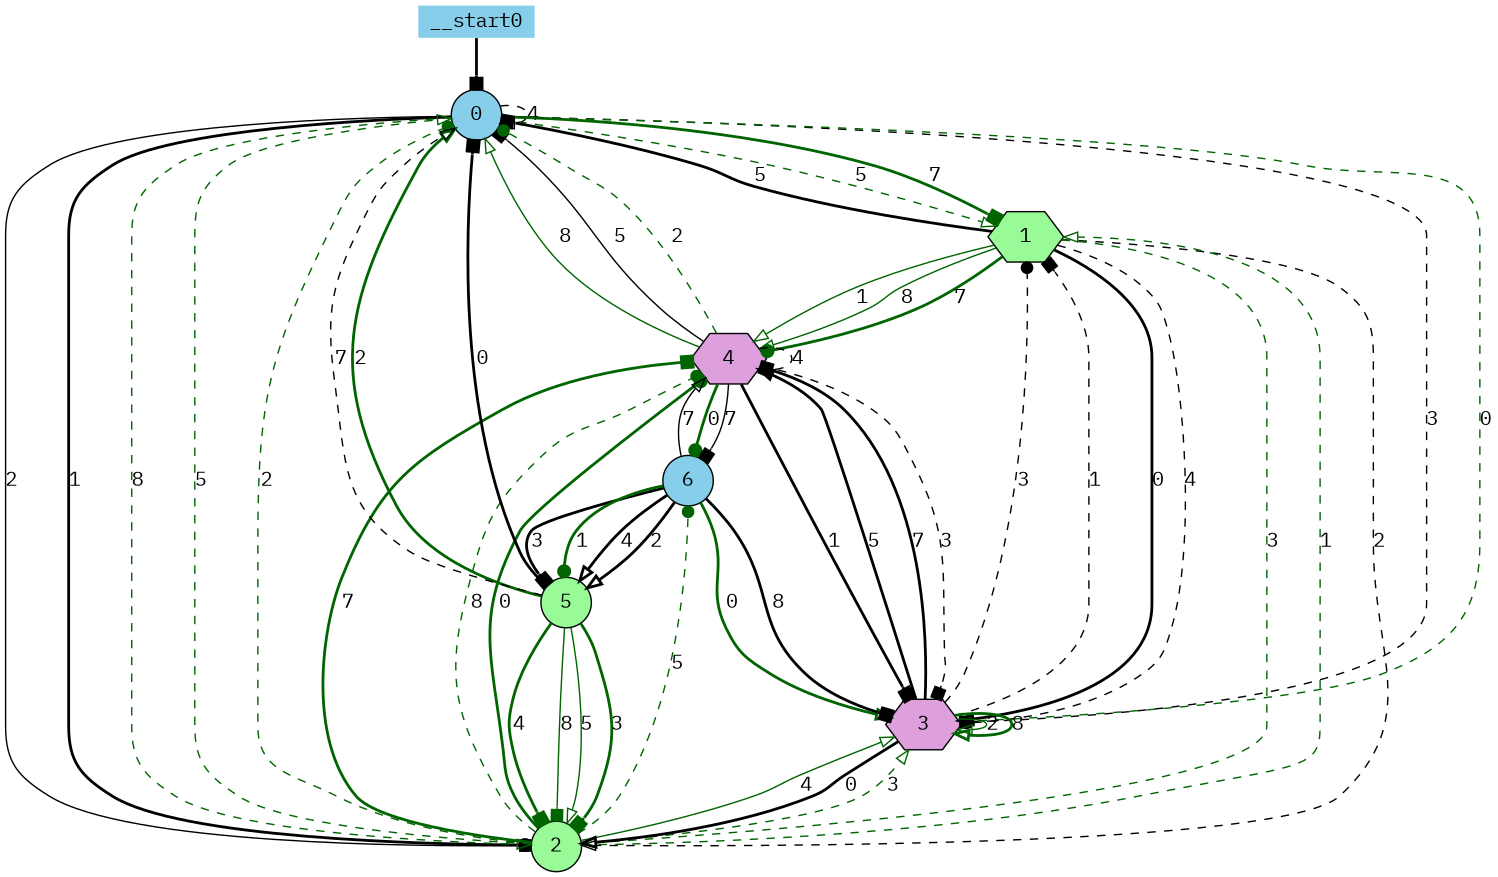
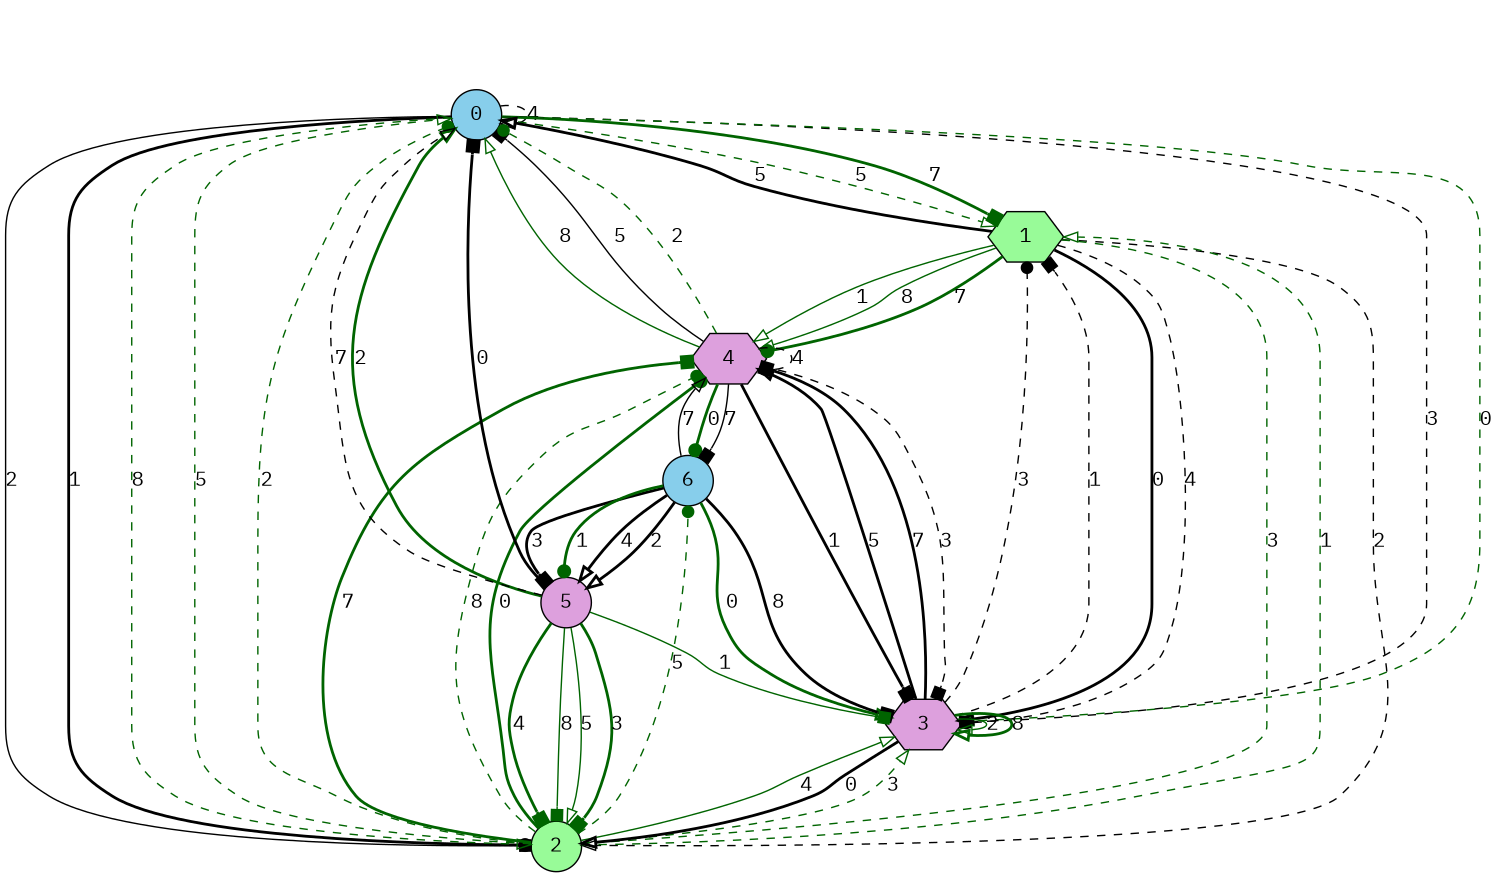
node "__start0": removed
edge "1" -> "0": arrowhead box -> onormal
node "5": fillcolor palegreen -> plum
edge "5" -> "3": added, label "1"
